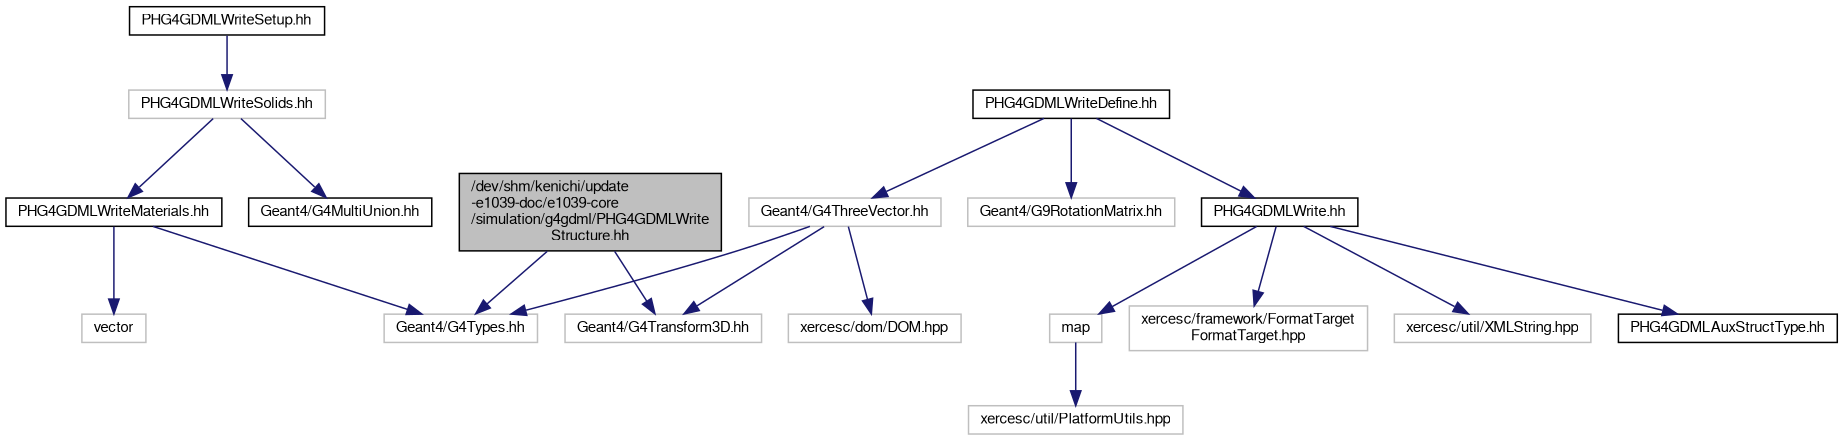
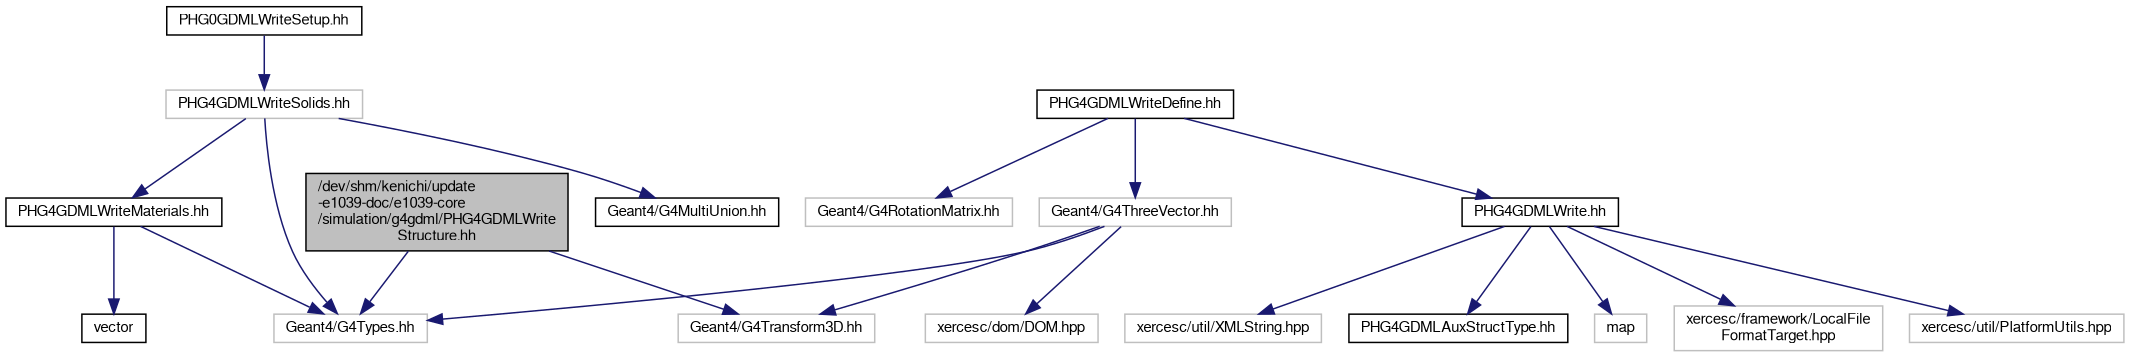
node "PHG4GDMLWriteSetup.hh": label "PHG4GDMLWriteSetup.hh" -> "PHG0GDMLWriteSetup.hh"
node "Geant4/G9RotationMatrix.hh": label "Geant4/G9RotationMatrix.hh" -> "Geant4/G4RotationMatrix.hh"
edge "PHG4GDMLWriteSolids.hh" -> "Geant4/G4Types.hh": added
node "vector": color grey75 -> black
node "xercesc/framework/FormatTarget FormatTarget.hpp": label "xercesc/framework/FormatTarget FormatTarget.hpp" -> "xercesc/framework/LocalFile FormatTarget.hpp"
edge "map" -> "xercesc/util/PlatformUtils.hpp": now "PHG4GDMLWrite.hh" -> "xercesc/util/PlatformUtils.hpp"
